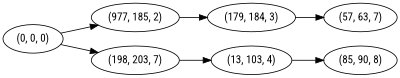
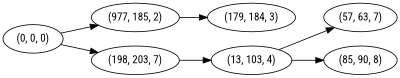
edge "(179, 184, 3)" -> "(57, 63, 7)": now "(13, 103, 4)" -> "(57, 63, 7)"
